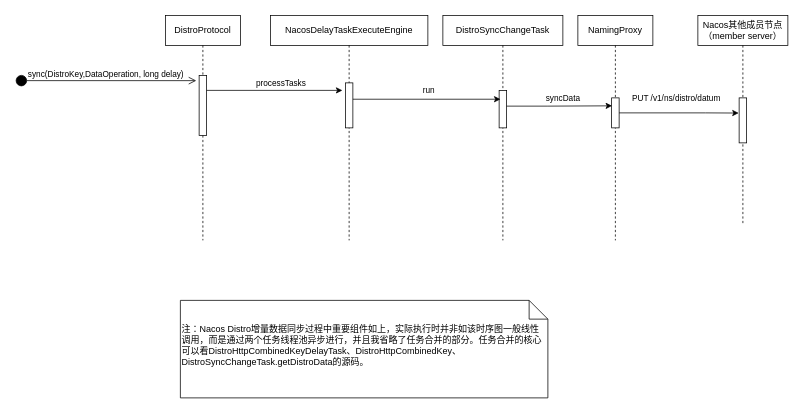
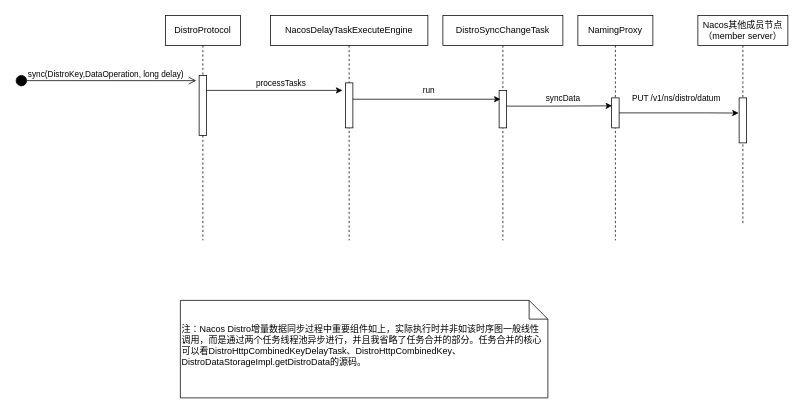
node "注：Nacos Distro增量数据同步过程中重要组件如上，实际执行时并非如该时序图一般线性调用，而是通过两个任务线程池异步进行，并且我省略了任务合并的部分。任务合并的核心可以看DistroHttpCombinedKeyDelayTask、DistroHttpCombinedKey、DistroSyncChangeTask.getDistroData的源码。": label "注：Nacos Distro增量数据同步过程中重要组件如上，实际执行时并非如该时序图一般线性调用，而是通过两个任务线程池异步进行，并且我省略了任务合并的部分。任务合并的核心可以看DistroHttpCombinedKeyDelayTask、DistroHttpCombinedKey、DistroSyncChangeTask.getDistroData的源码。" -> "注：Nacos Distro增量数据同步过程中重要组件如上，实际执行时并非如该时序图一般线性调用，而是通过两个任务线程池异步进行，并且我省略了任务合并的部分。任务合并的核心可以看DistroHttpCombinedKeyDelayTask、DistroHttpCombinedKey、DistroDataStorageImpl.getDistroData的源码。"
